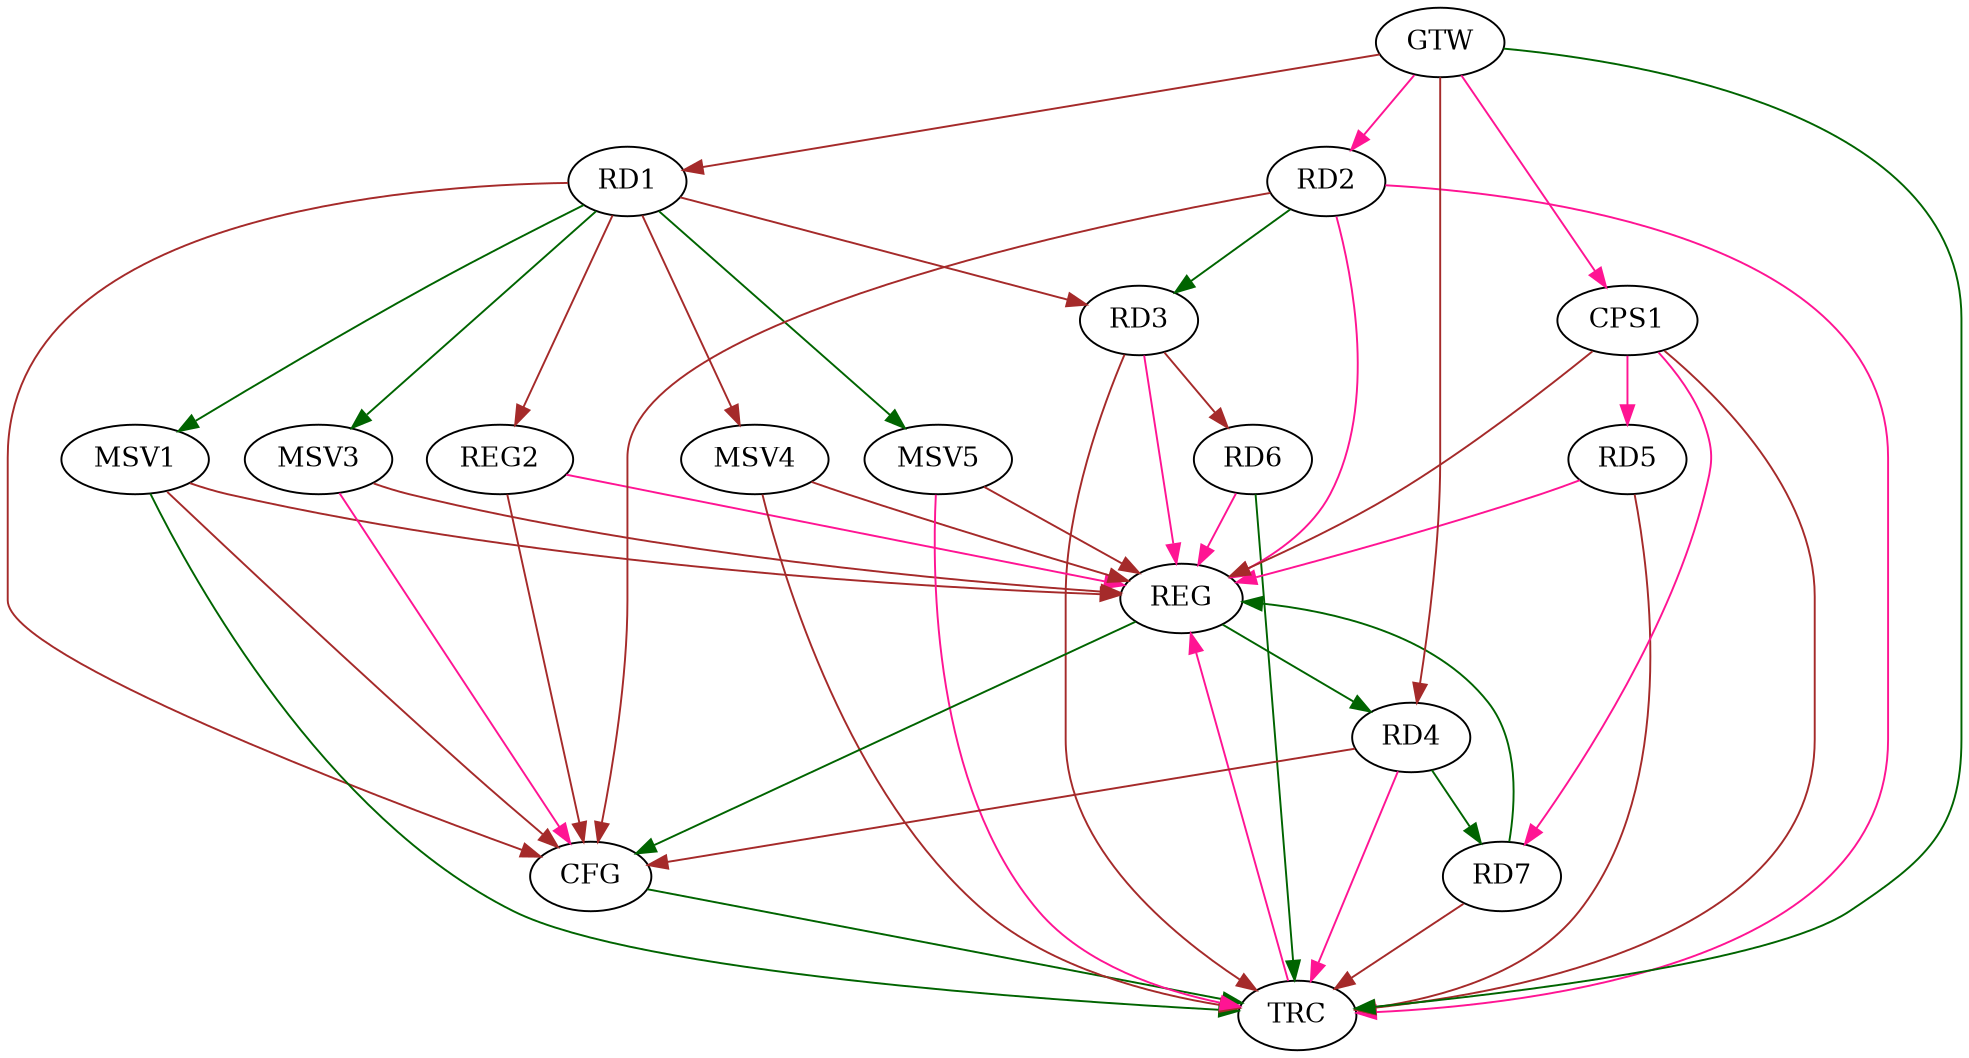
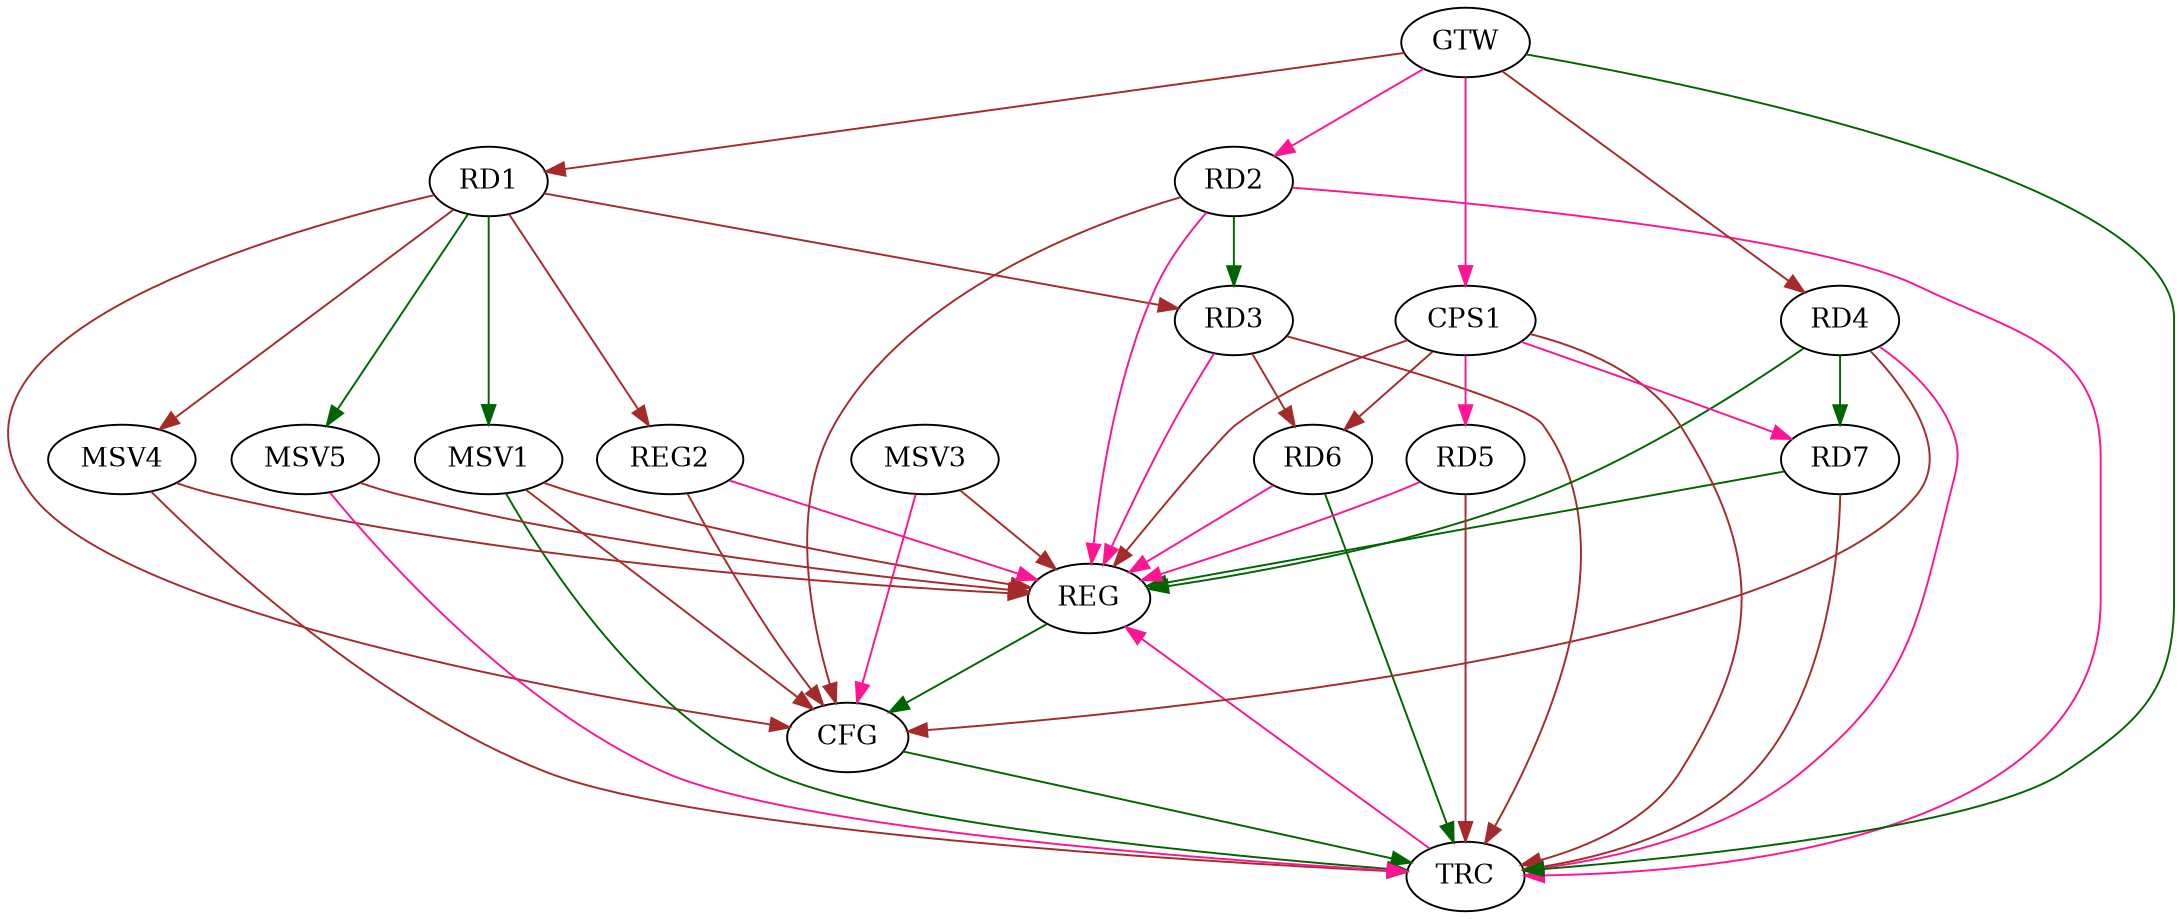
edge "RD1" -> "MSV3": removed
edge "CPS1" -> "RD6": added
edge "REG" -> "RD4": reversed
